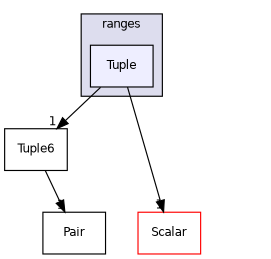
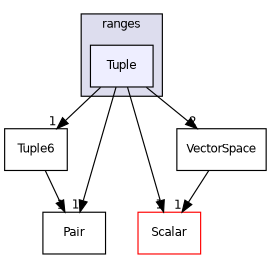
edge "Tuple" -> "Pair": added
node "VectorSpace": added
